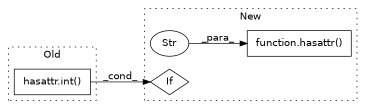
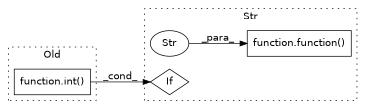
cluster "New": label "New" -> "Str"
node "function.hasattr()": label "function.hasattr()" -> "function.function()"
node "hasattr.int()": label "hasattr.int()" -> "function.int()"
